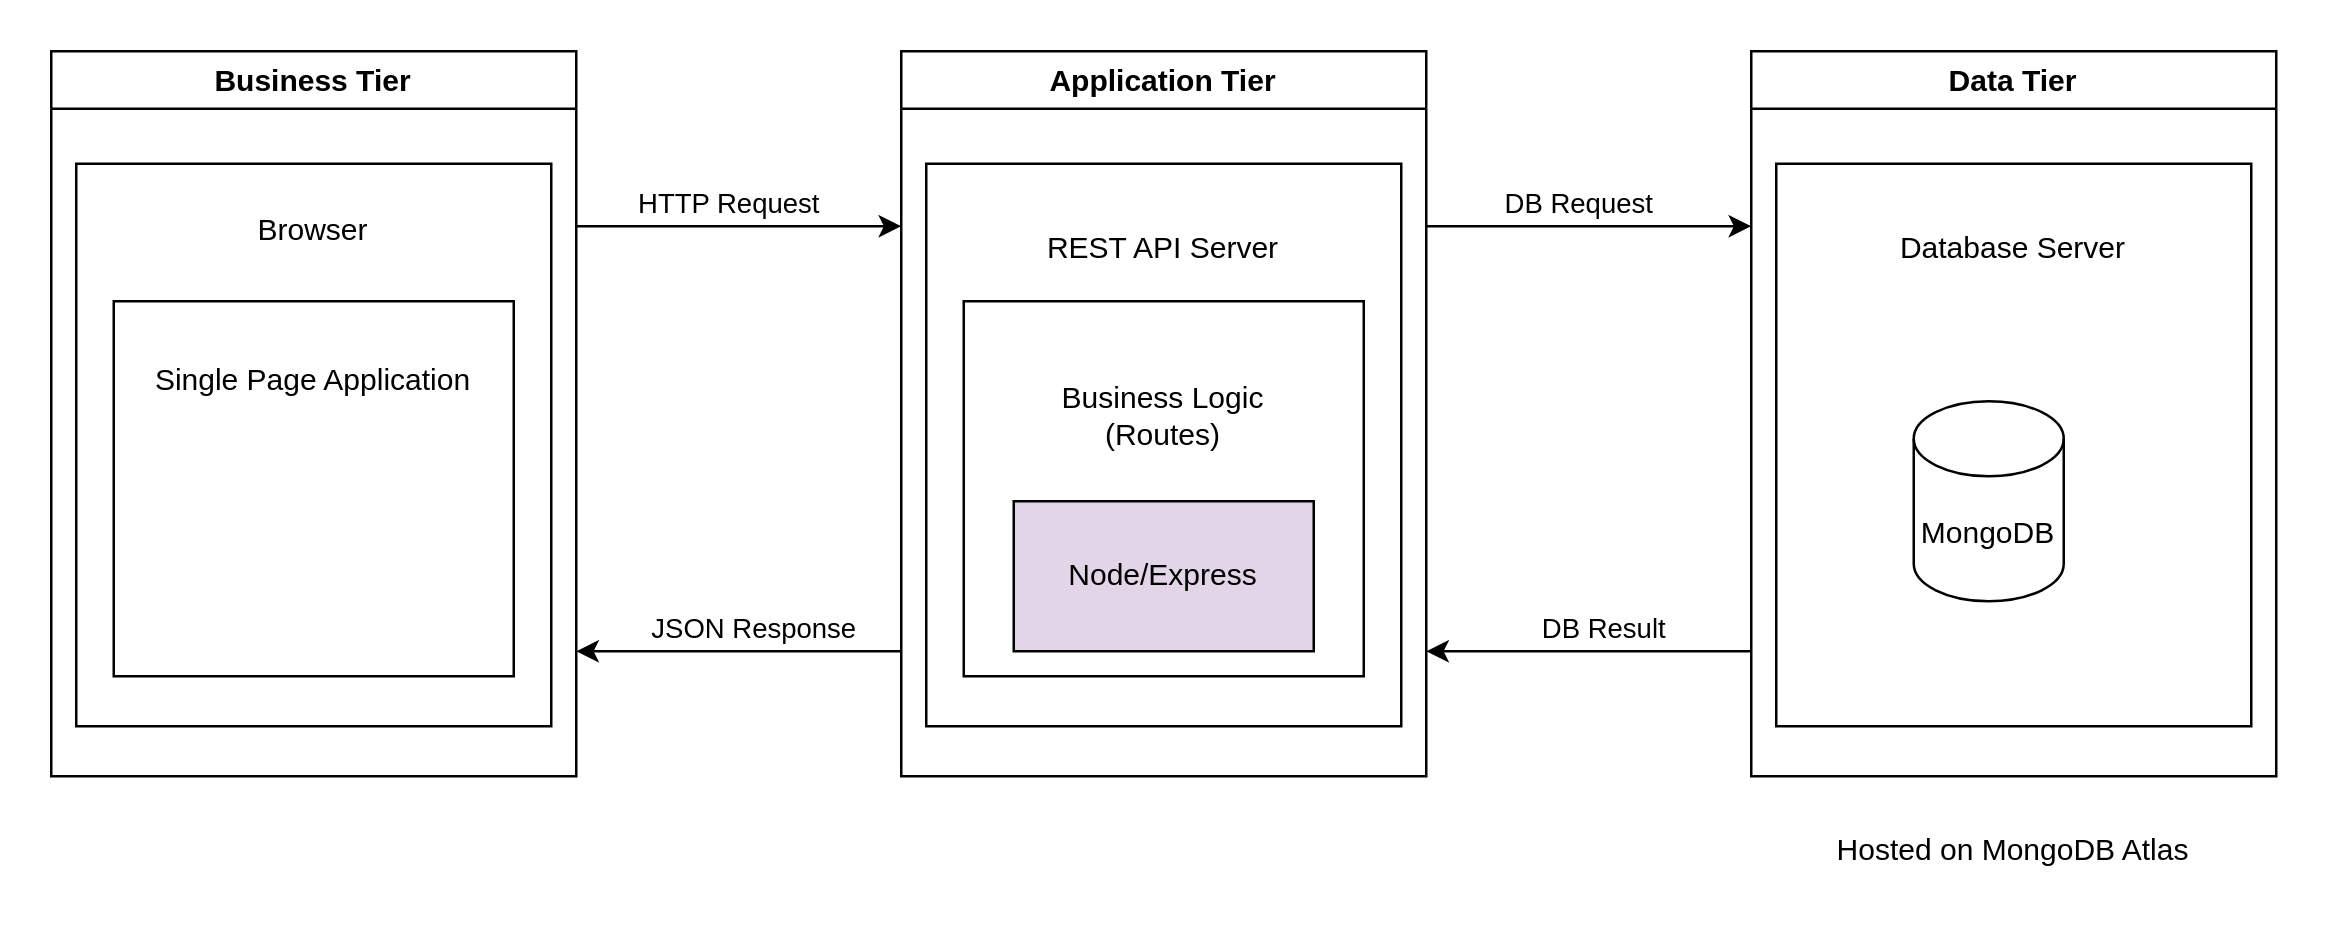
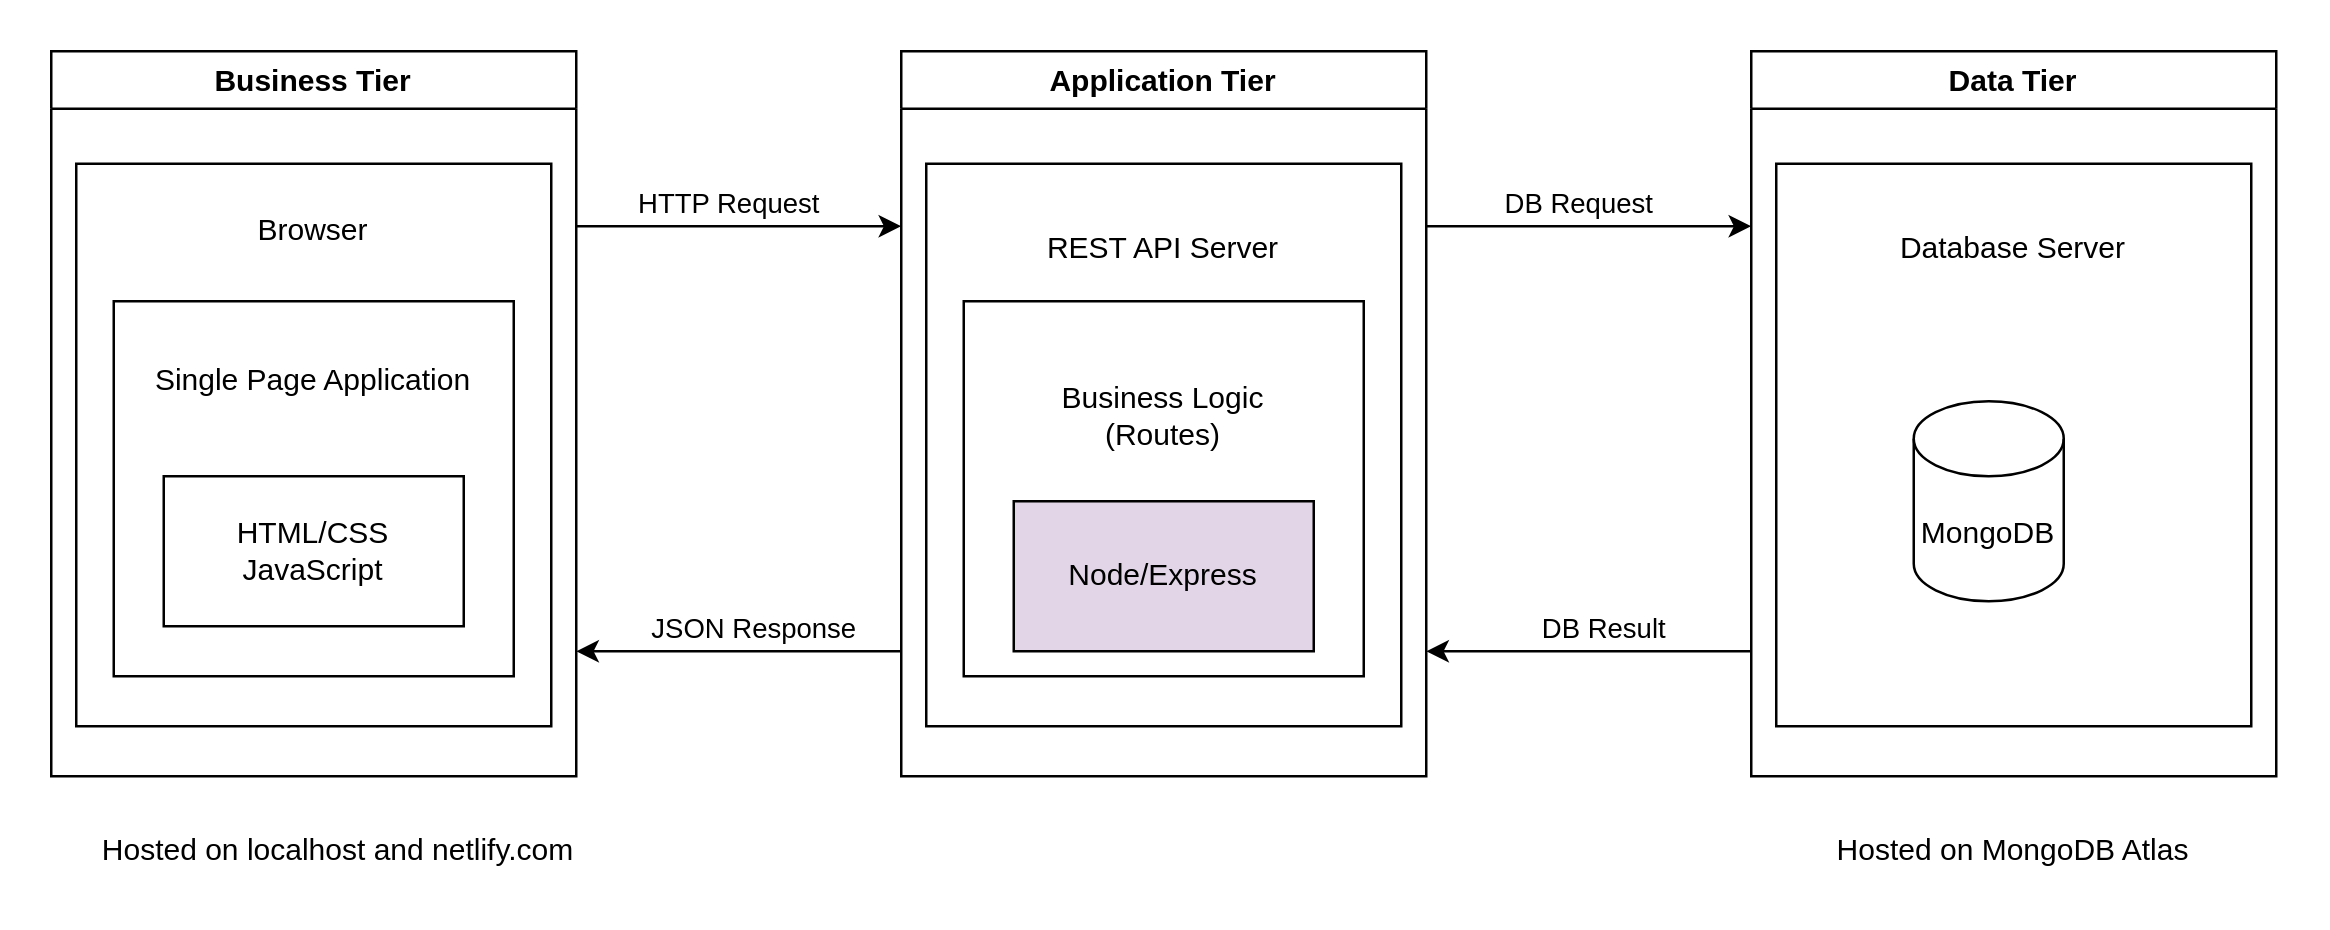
node "HTML/CSS JavaScript": added
node "Hosted on localhost and netlify.com": added
